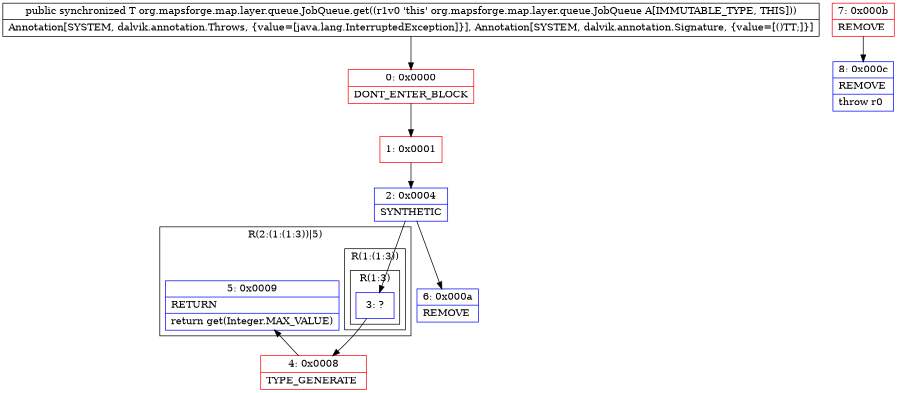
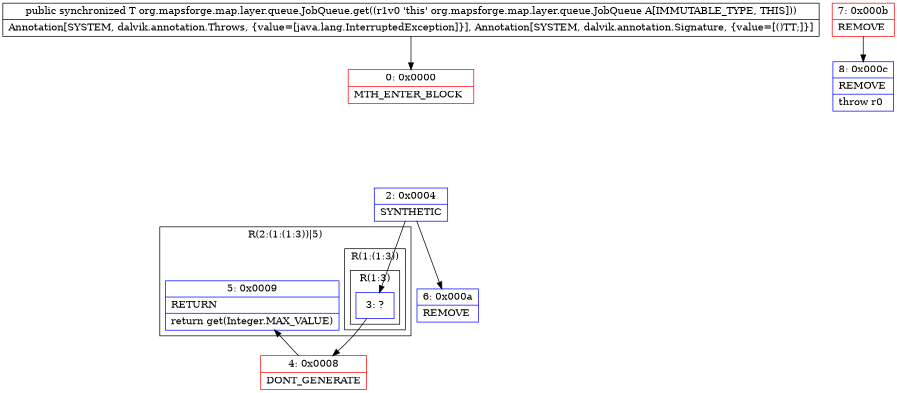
node "0: 0x0000": text "DONT_ENTER_BLOCK" -> "MTH_ENTER_BLOCK"
node "1: 0x0001": removed
node "4: 0x0008": text "TYPE_GENERATE" -> "DONT_GENERATE"
